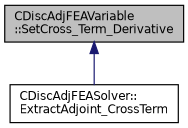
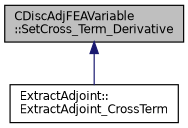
node "CDiscAdjFEASolver:: ExtractAdjoint_CrossTerm": label "CDiscAdjFEASolver:: ExtractAdjoint_CrossTerm" -> "ExtractAdjoint:: ExtractAdjoint_CrossTerm"
